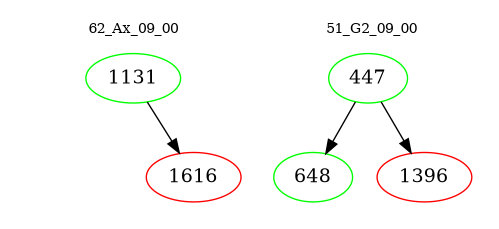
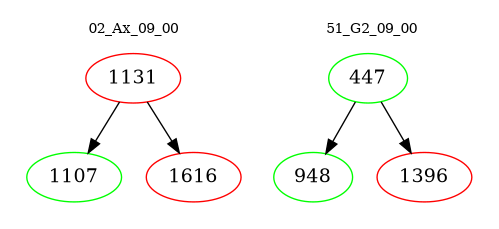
cluster "62_Ax_09_00": label "62_Ax_09_00" -> "02_Ax_09_00"
node "1131": color green -> red
node "1107": added
node "648": label "648" -> "948"
